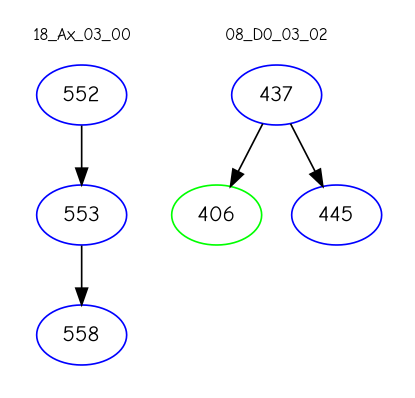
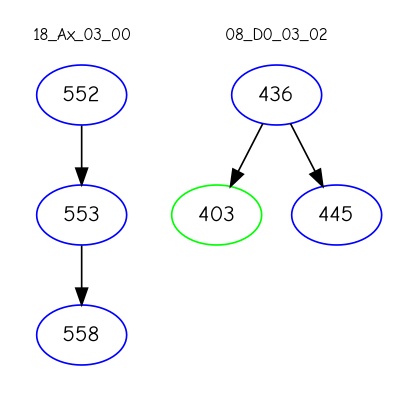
node "437": label "437" -> "436"
node "406": label "406" -> "403"
